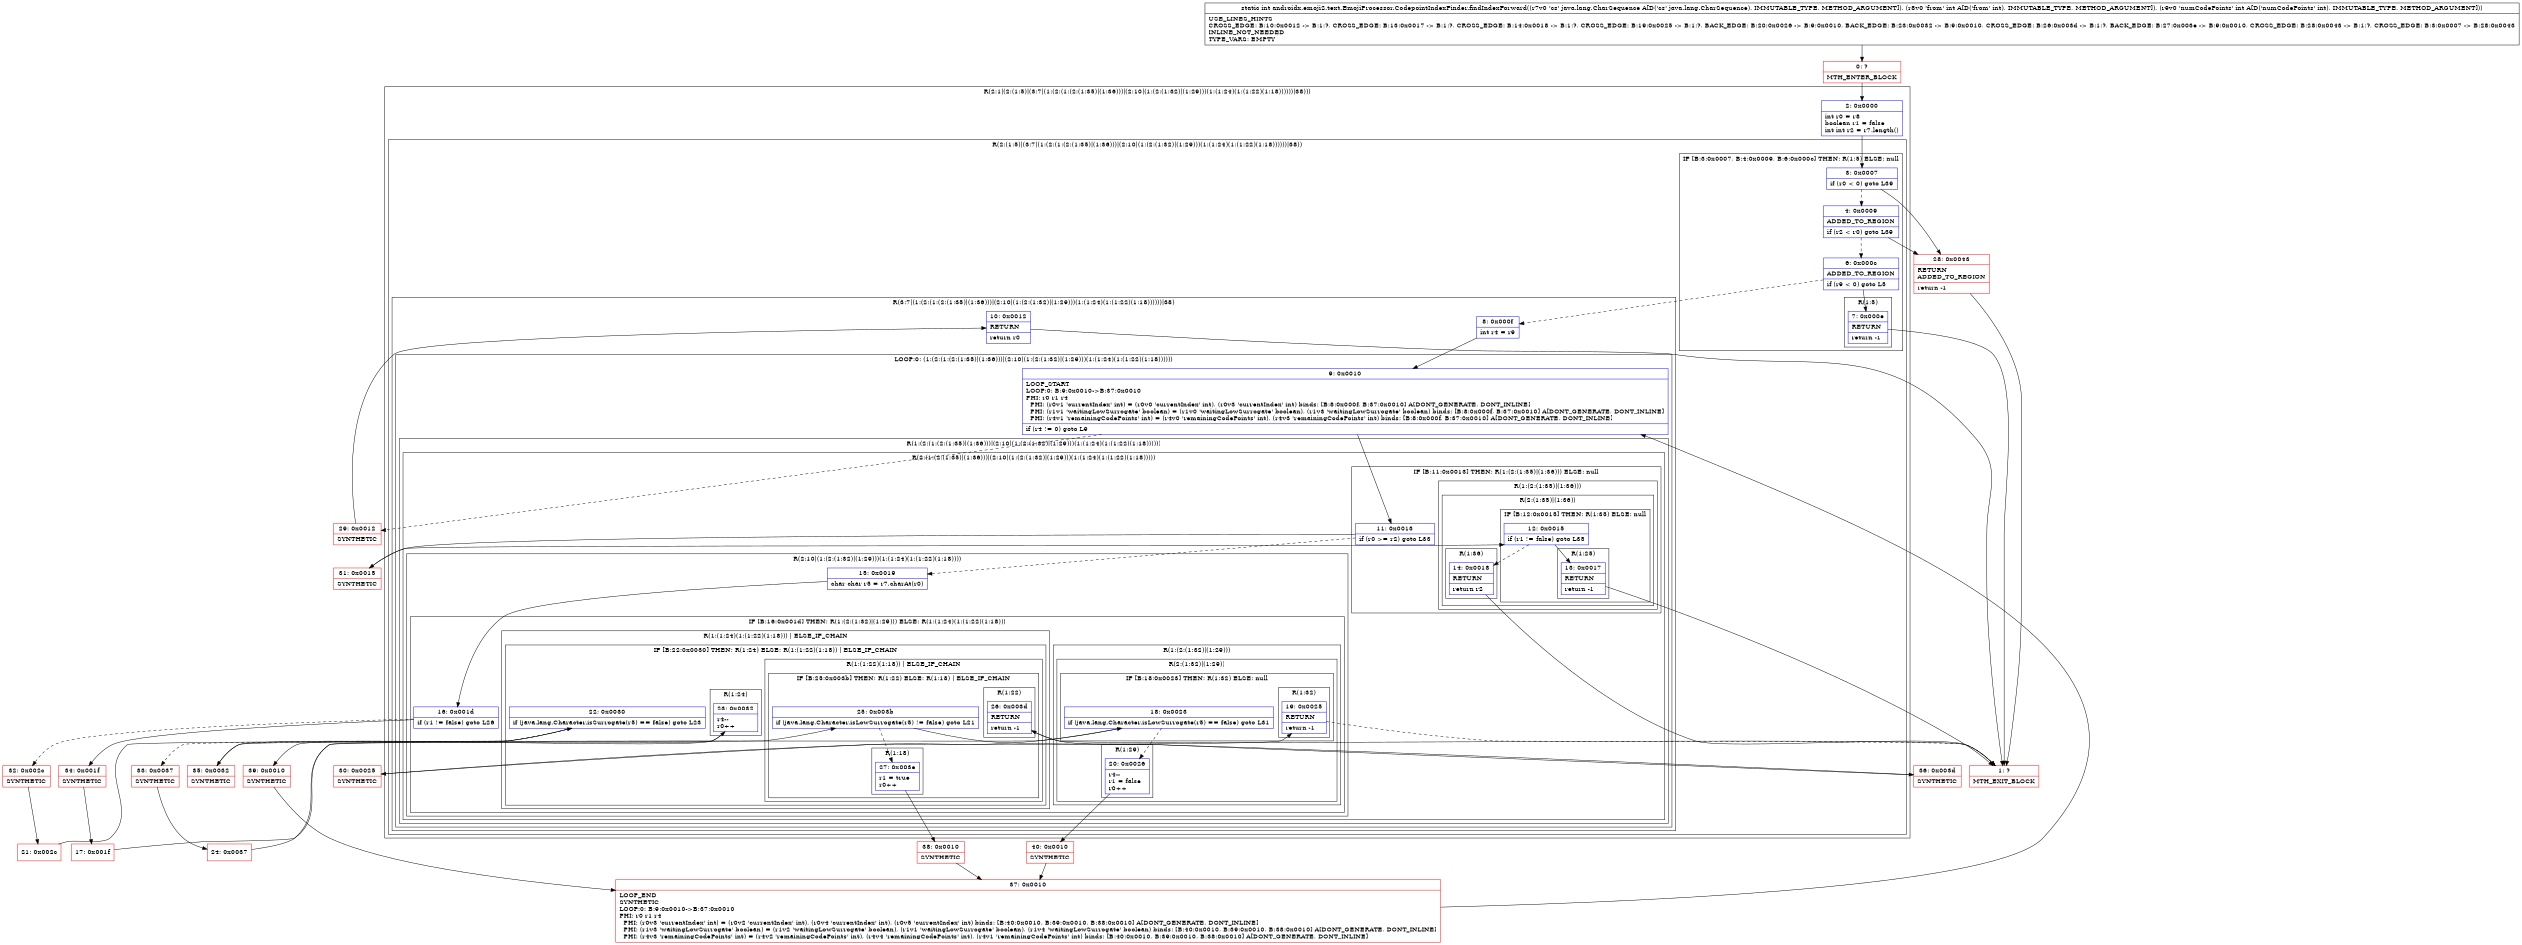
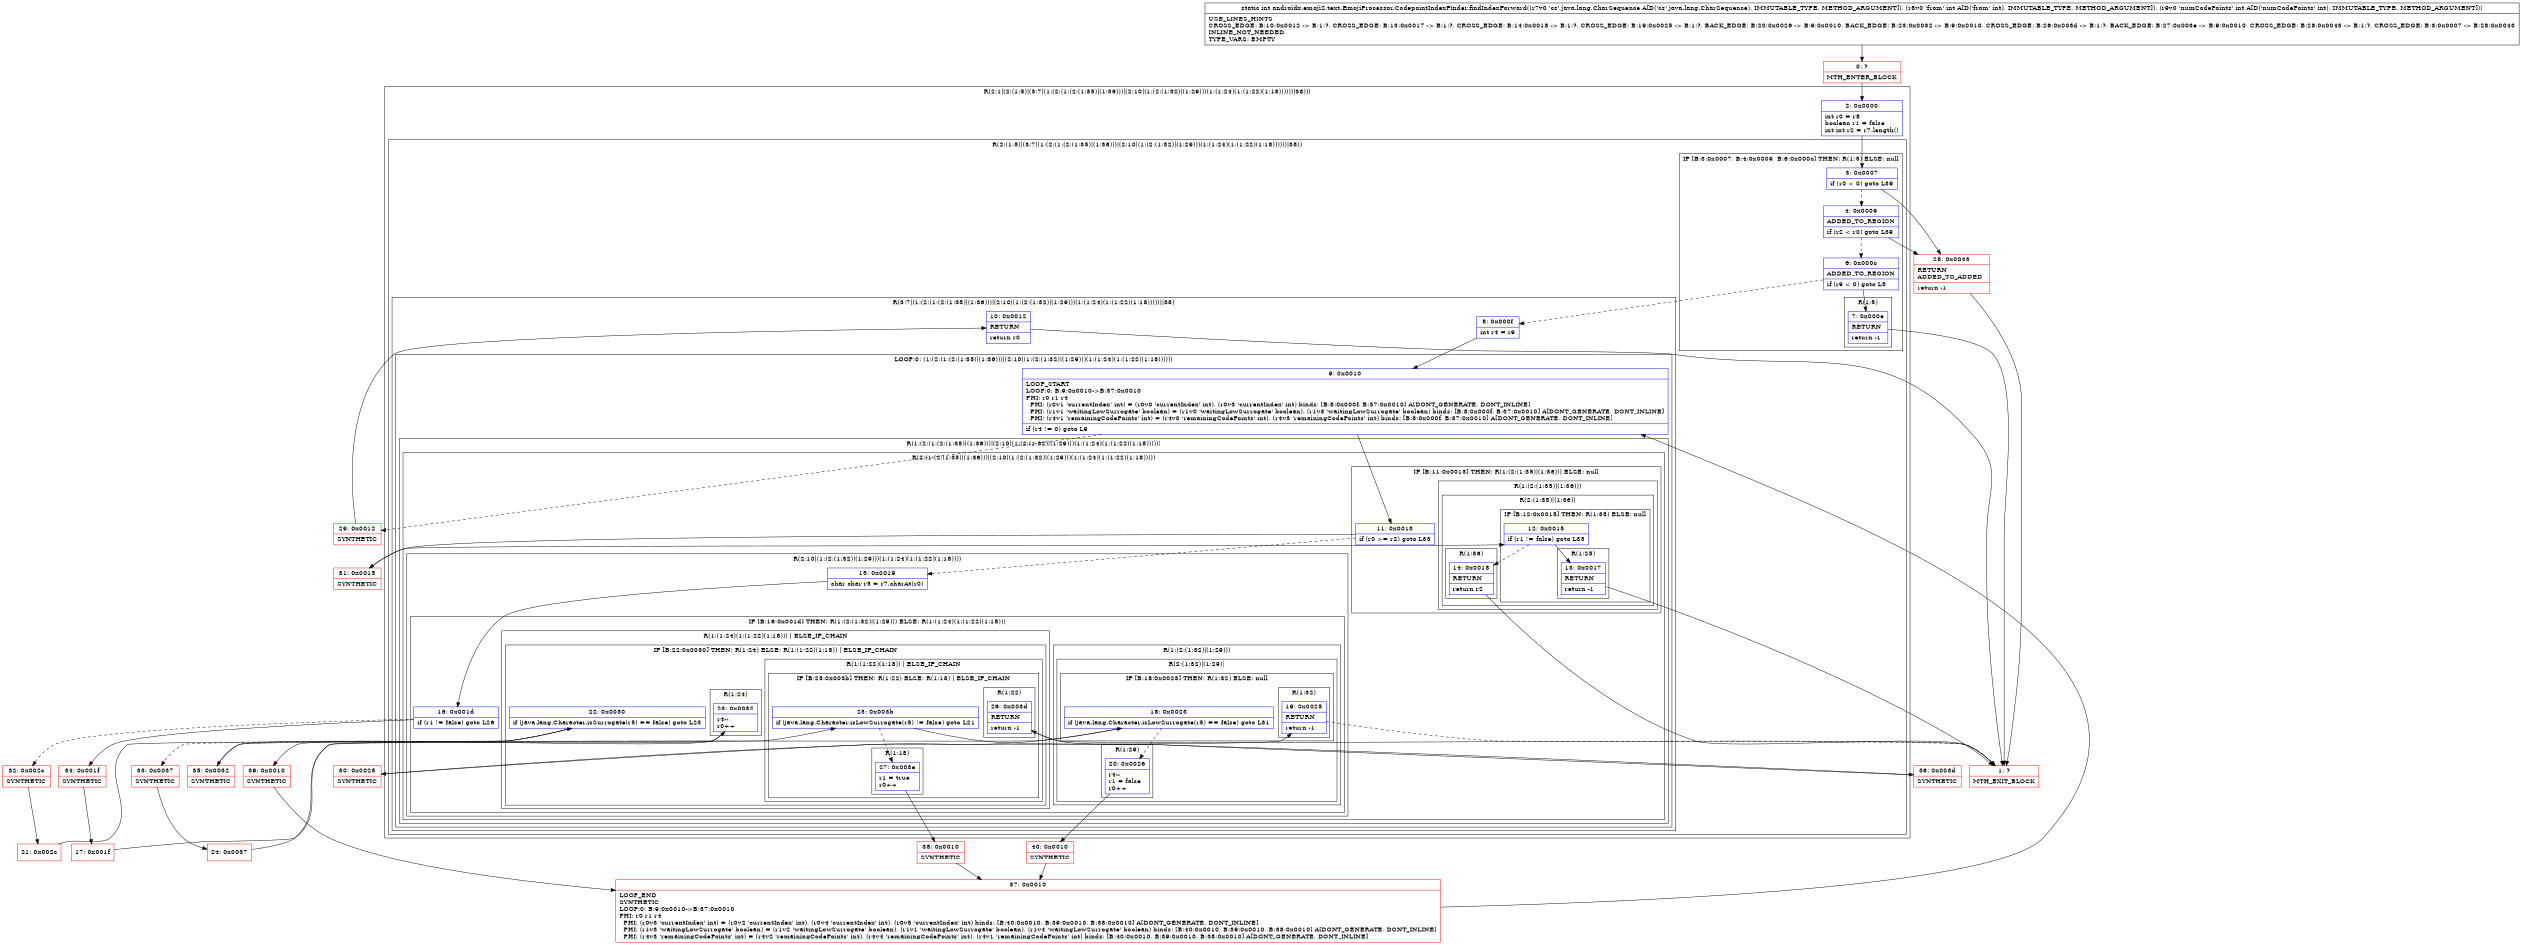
node "28: 0x0043": text "ADDED_TO_REGION" -> "ADDED_TO_ADDED"
